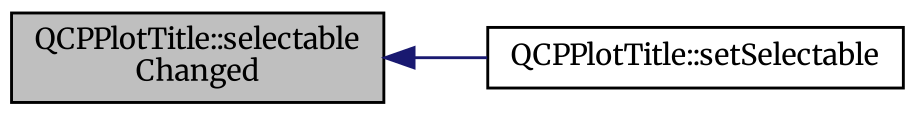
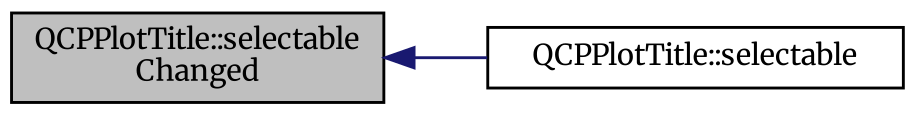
node "QCPPlotTitle::setSelectable": label "QCPPlotTitle::setSelectable" -> "QCPPlotTitle::selectable"
